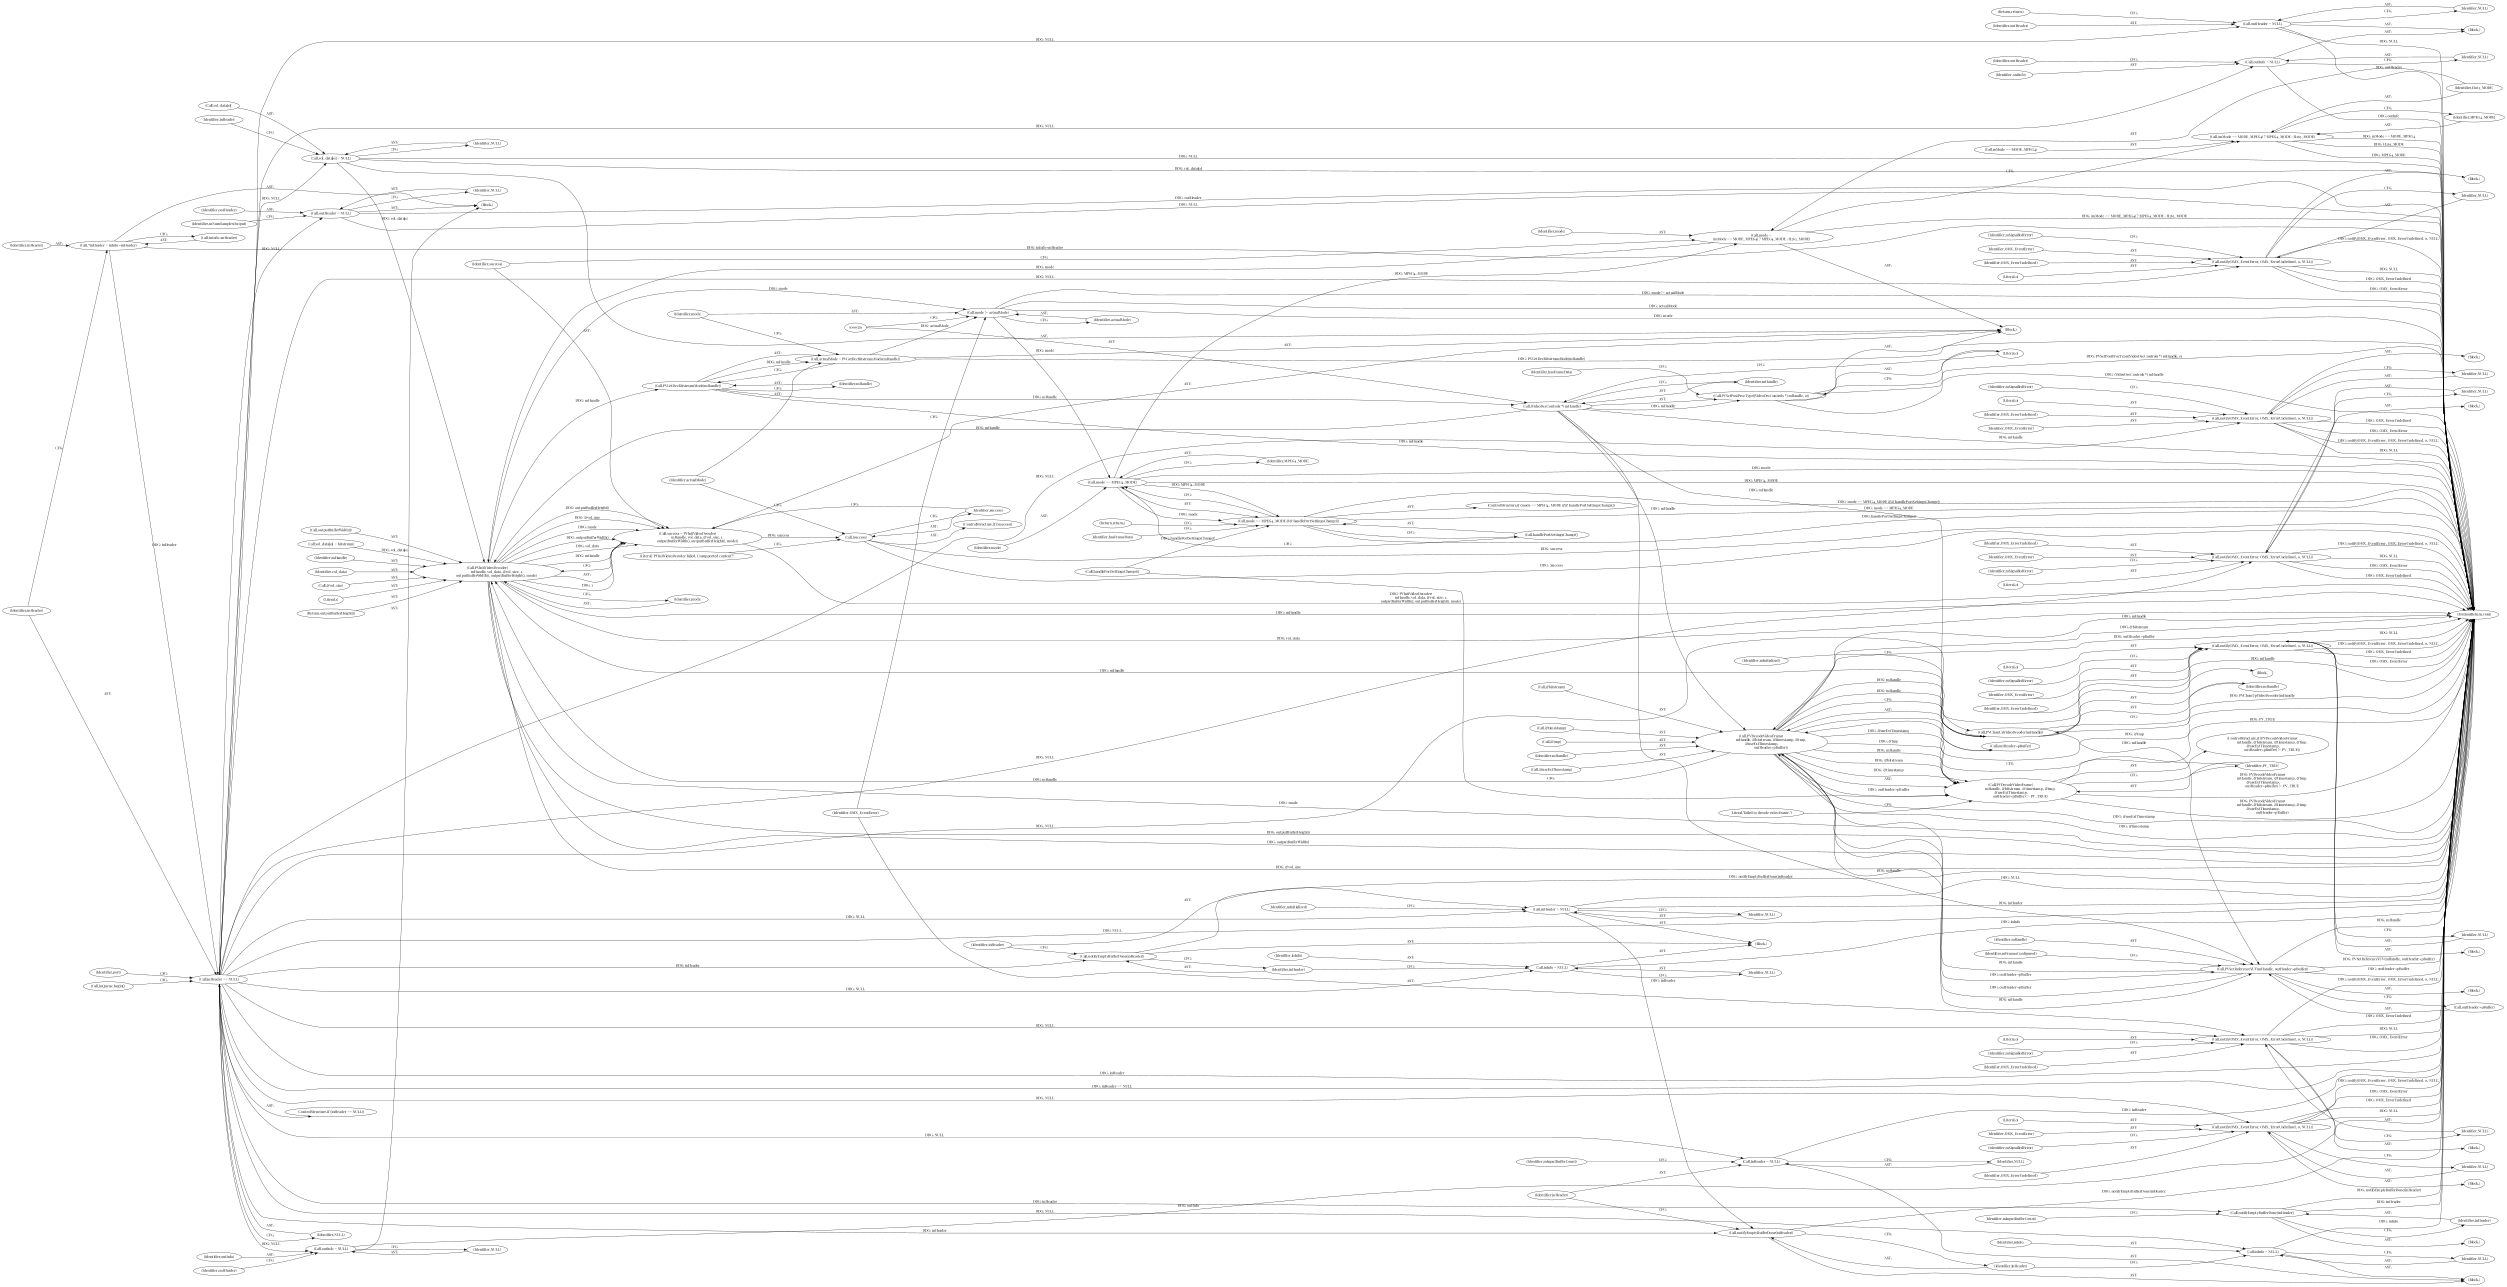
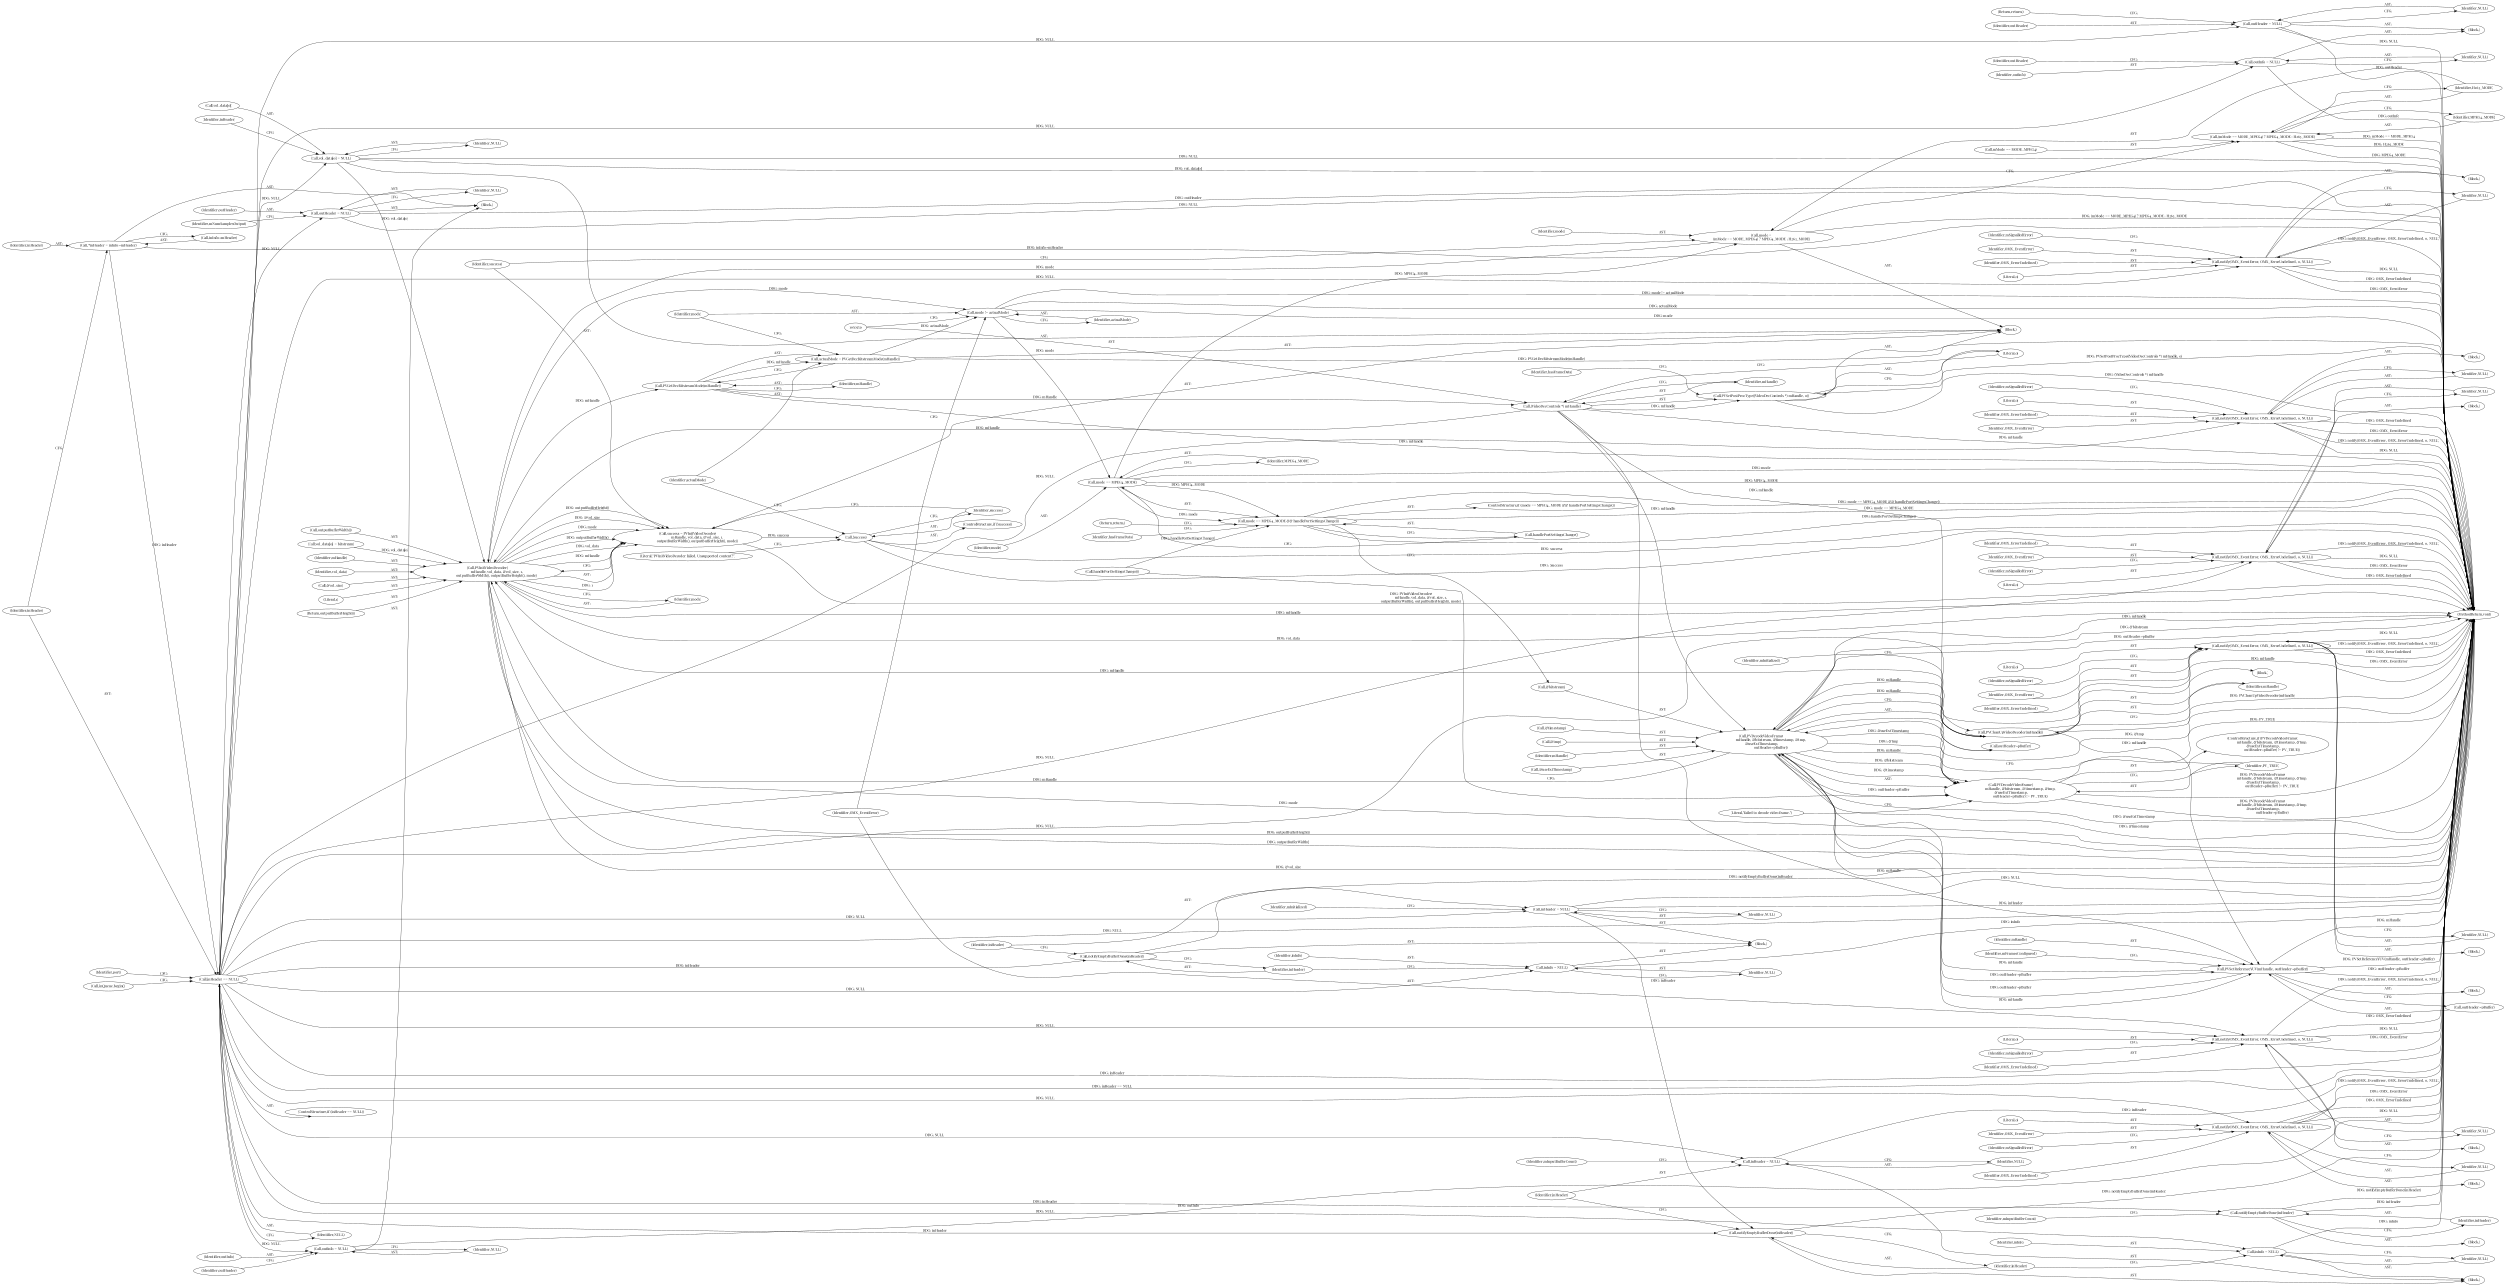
edge "(Call,(mMode == MODE_MPEG4) ? MPEG4_MODE : H263_MODE)" -> "(Identifier,H263_MODE)": added, label "CFG:"
node "1000359": label "1000359" -> "1050359"
edge "(Call,mode == MPEG4_MODE && handlePortSettingsChange())" -> "(Call,mode == MPEG4_MODE)": now "(Call,mode == MPEG4_MODE && handlePortSettingsChange())" -> "(Call,&bitstream)"
